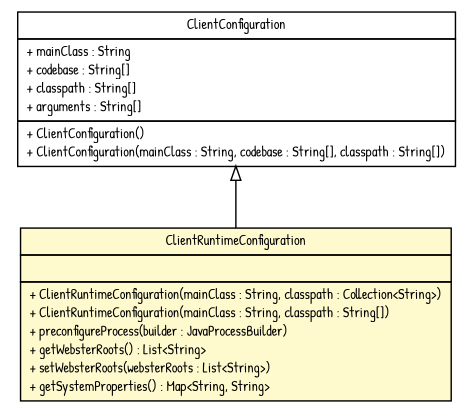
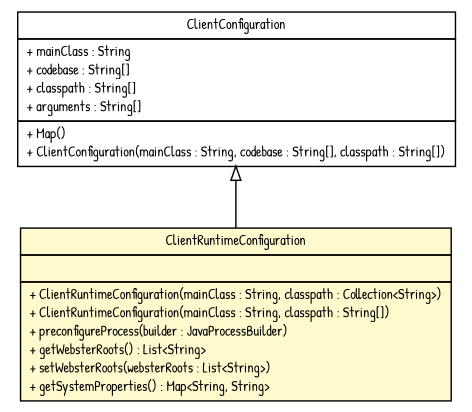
node "ClientConfiguration": text "+ ClientConfiguration()" -> "+ Map()"
